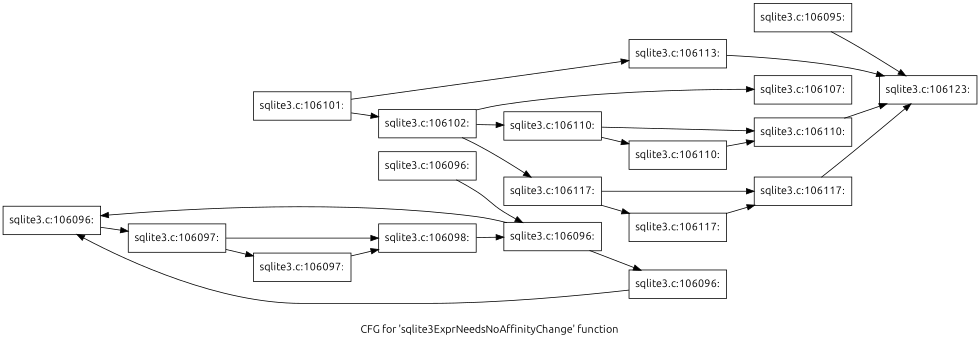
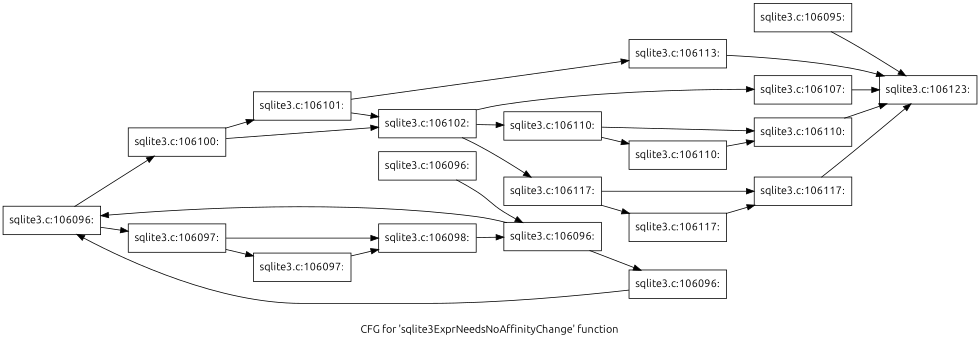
edge "sqlite3.c:106107:" -> "sqlite3.c:106123:": added
node "sqlite3.c:106100:": added
